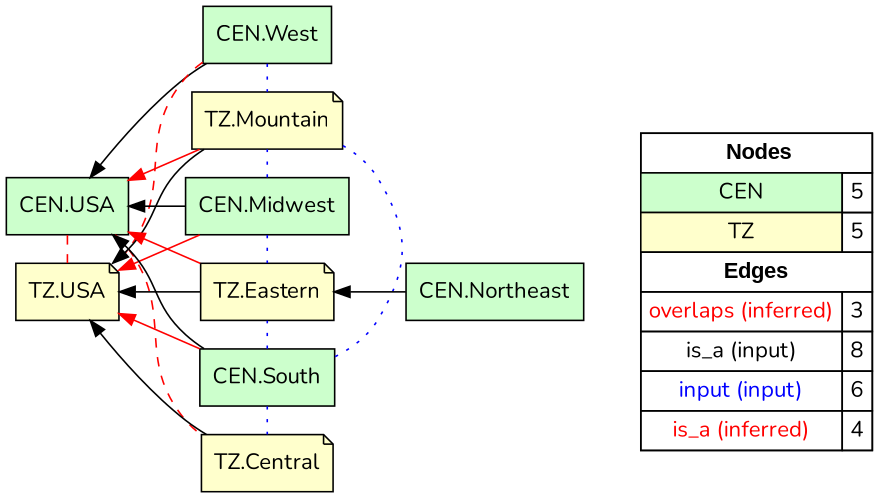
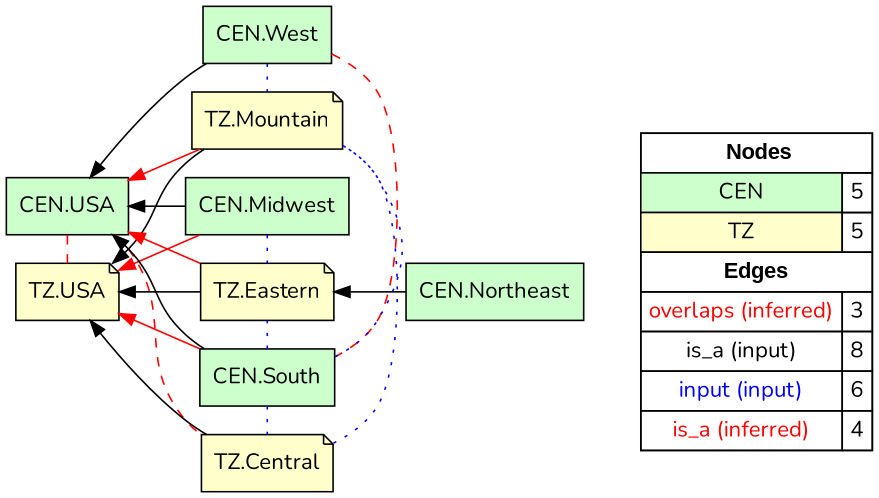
edge "CEN.West" -- "TZ.USA": now "CEN.West" -- "CEN.South"
edge "TZ.Mountain" -- "CEN.Midwest": now "TZ.Mountain" -- "TZ.Central"
